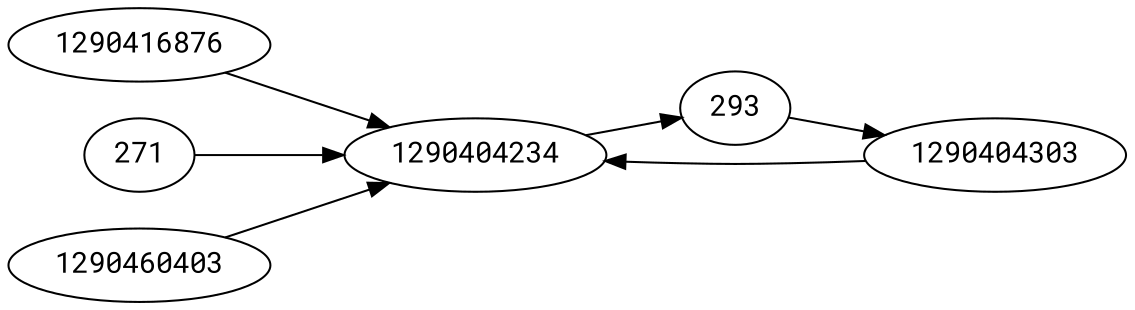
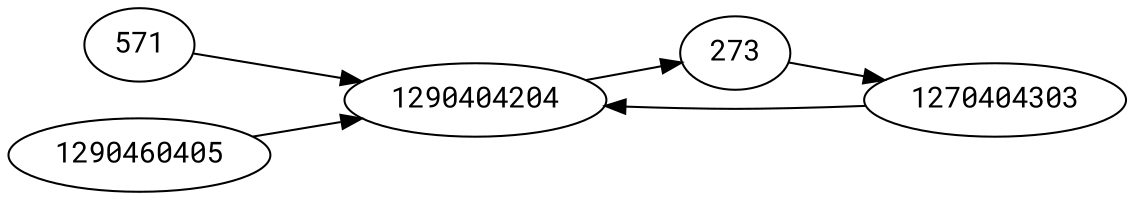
node "1290416876": removed
node "293": label "293" -> "273"
node "271": label "271" -> "571"
node "1290404234": label "1290404234" -> "1290404204"
node "1290404303": label "1290404303" -> "1270404303"
node "1290460403": label "1290460403" -> "1290460405"
